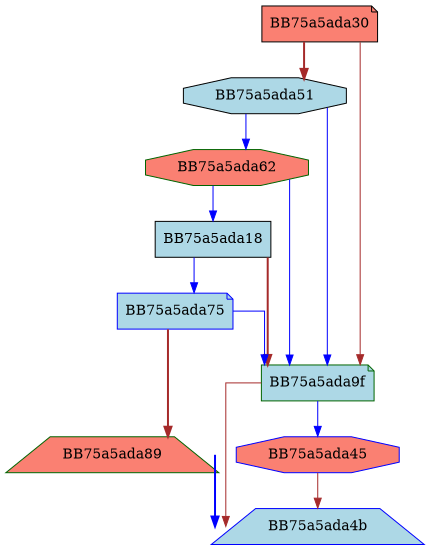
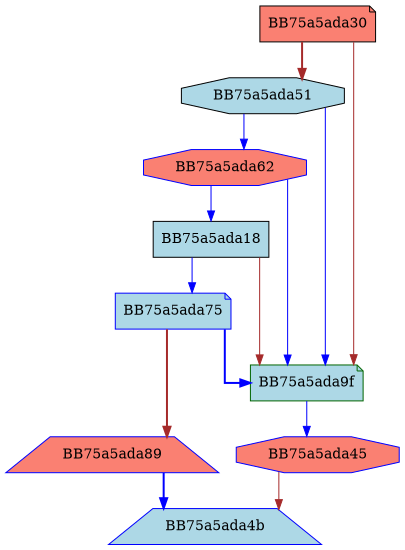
node "BB75a5ada62": color darkgreen -> blue
edge "BB75a5ada18" -> "BB75a5ada9f": style bold -> solid
edge "BB75a5ada75" -> "BB75a5ada9f": style solid -> bold
edge "BB75a5ada9f" -> "BB75a5ada4b": removed
node "BB75a5ada89": color darkgreen -> blue
